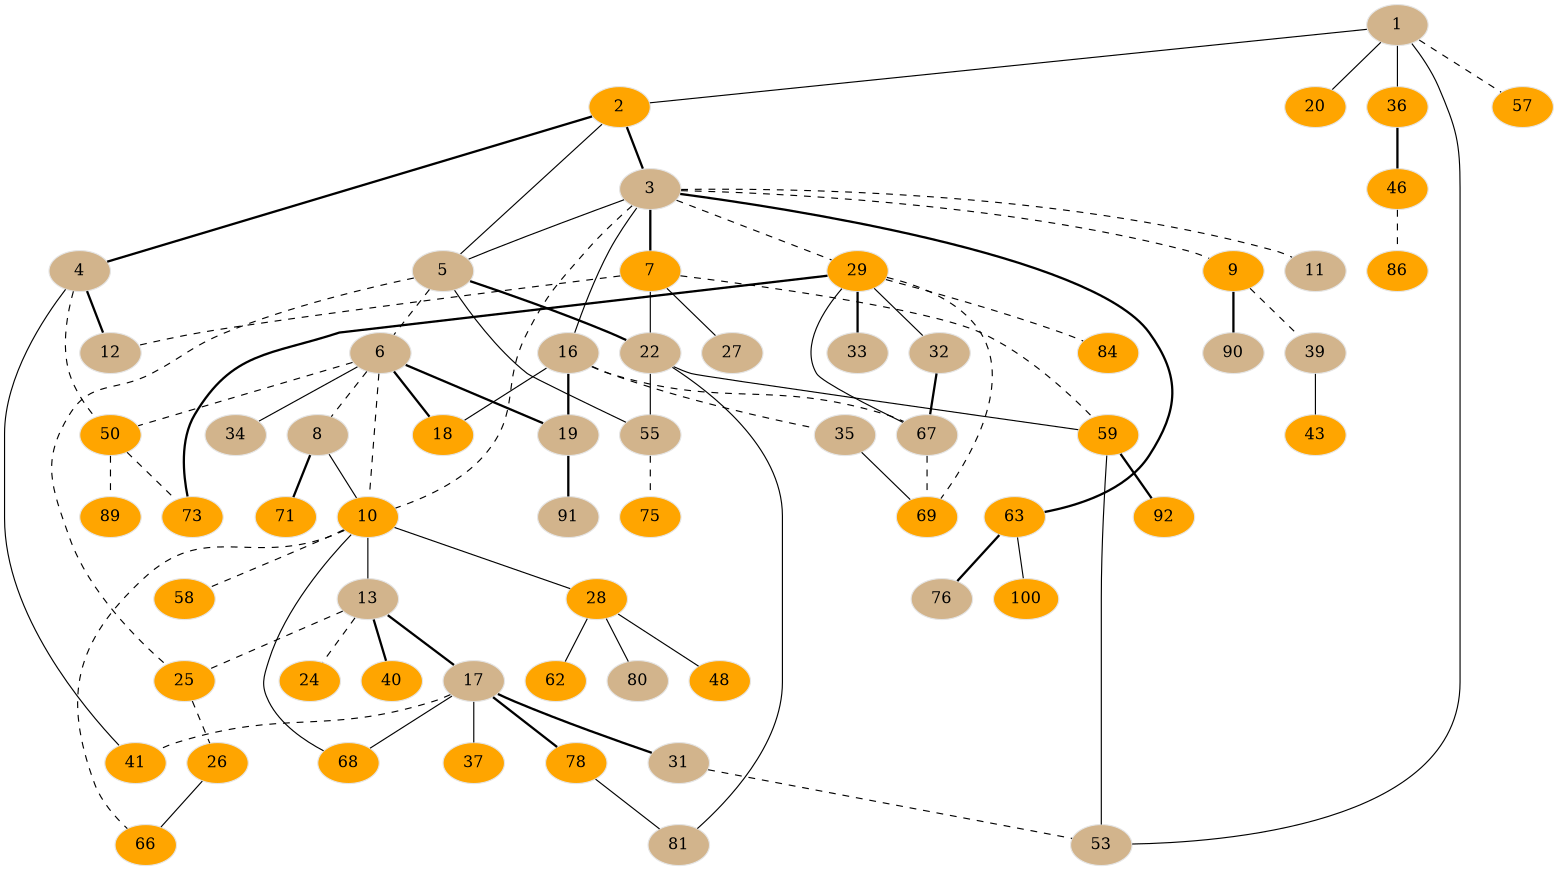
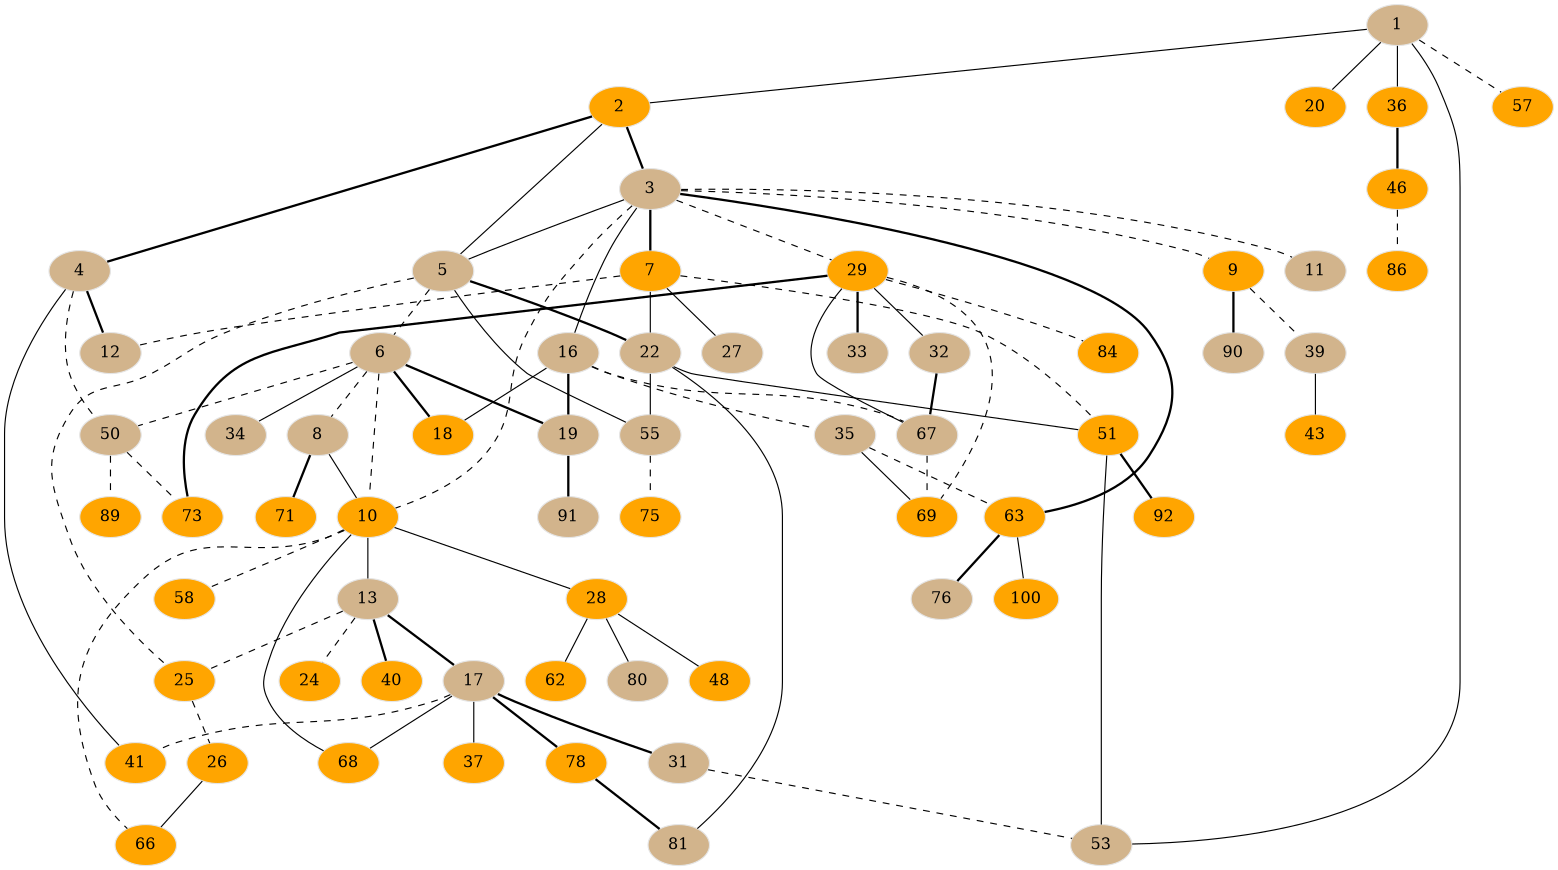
node "50": fillcolor orange -> tan
node "59": label "59" -> "51"
edge "35" -- "63": added
edge "78" -- "81": style solid -> bold
